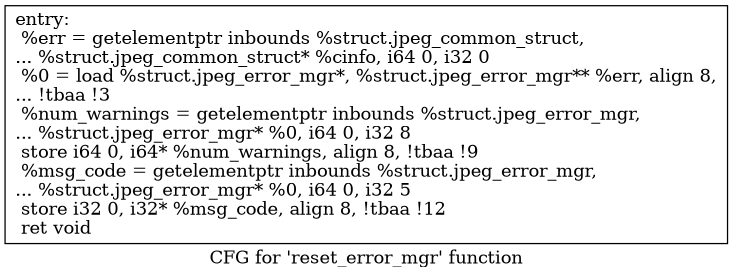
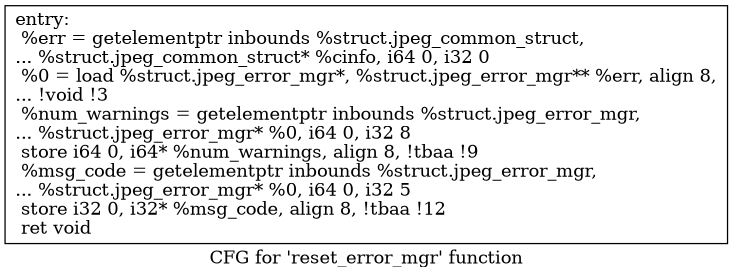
node "entry:": text "... !tbaa !3" -> "... !void !3"
